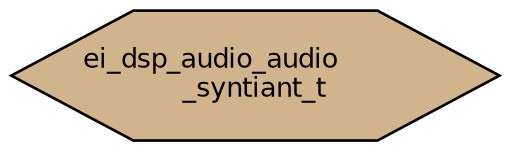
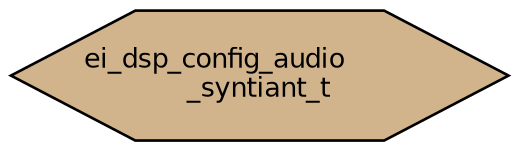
node "ei_dsp_audio_audio _syntiant_t": label "ei_dsp_audio_audio _syntiant_t" -> "ei_dsp_config_audio _syntiant_t"
